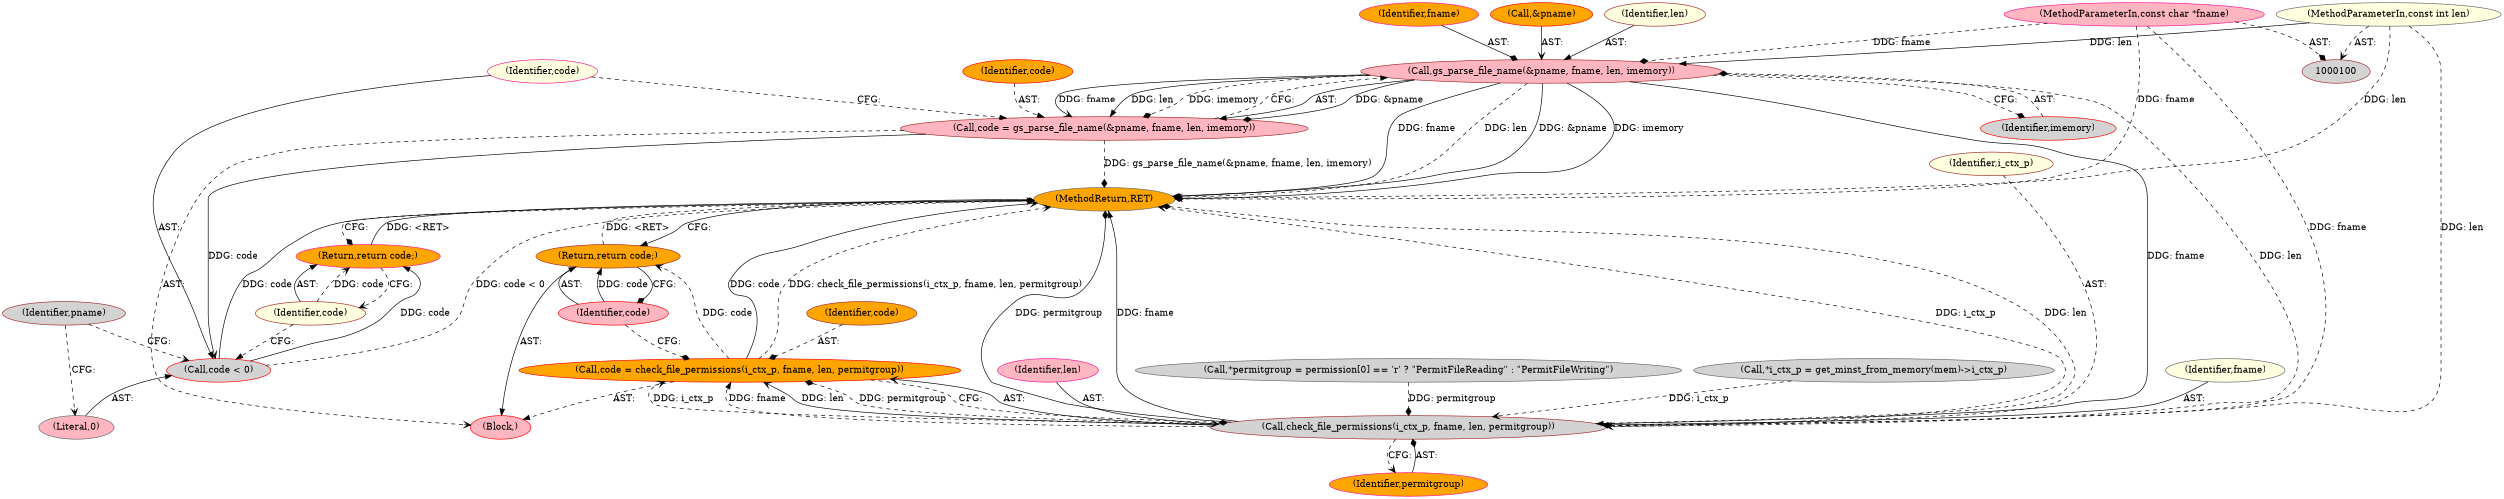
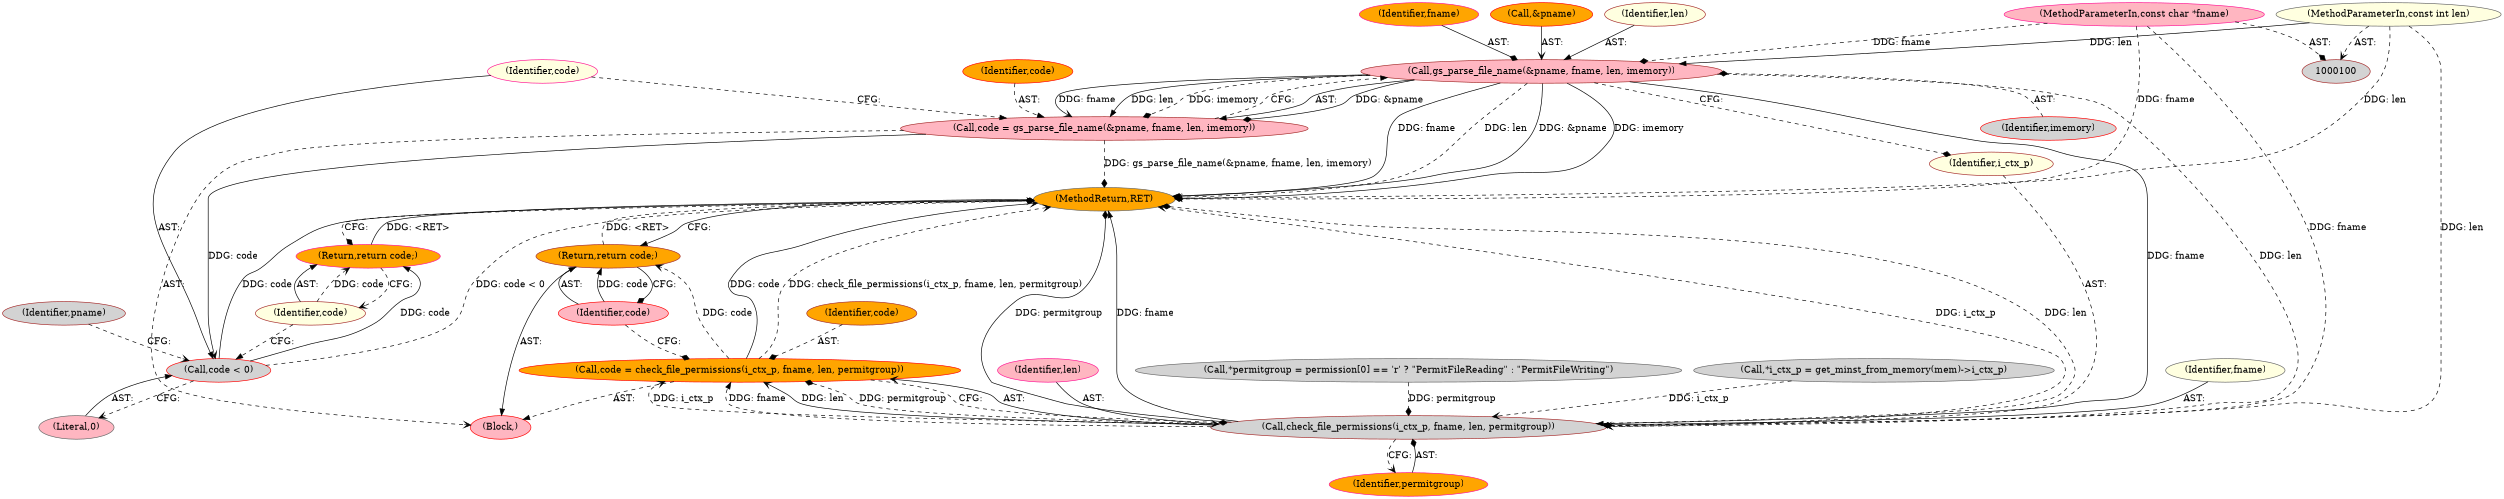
edge "(Call,gs_parse_file_name(&pname, fname, len, imemory))" -> "(Identifier,imemory)": now "(Call,gs_parse_file_name(&pname, fname, len, imemory))" -> "(Identifier,i_ctx_p)"
edge "(Identifier,pname)" -> "(Literal,0)": now "(Call,code < 0)" -> "(Literal,0)"
